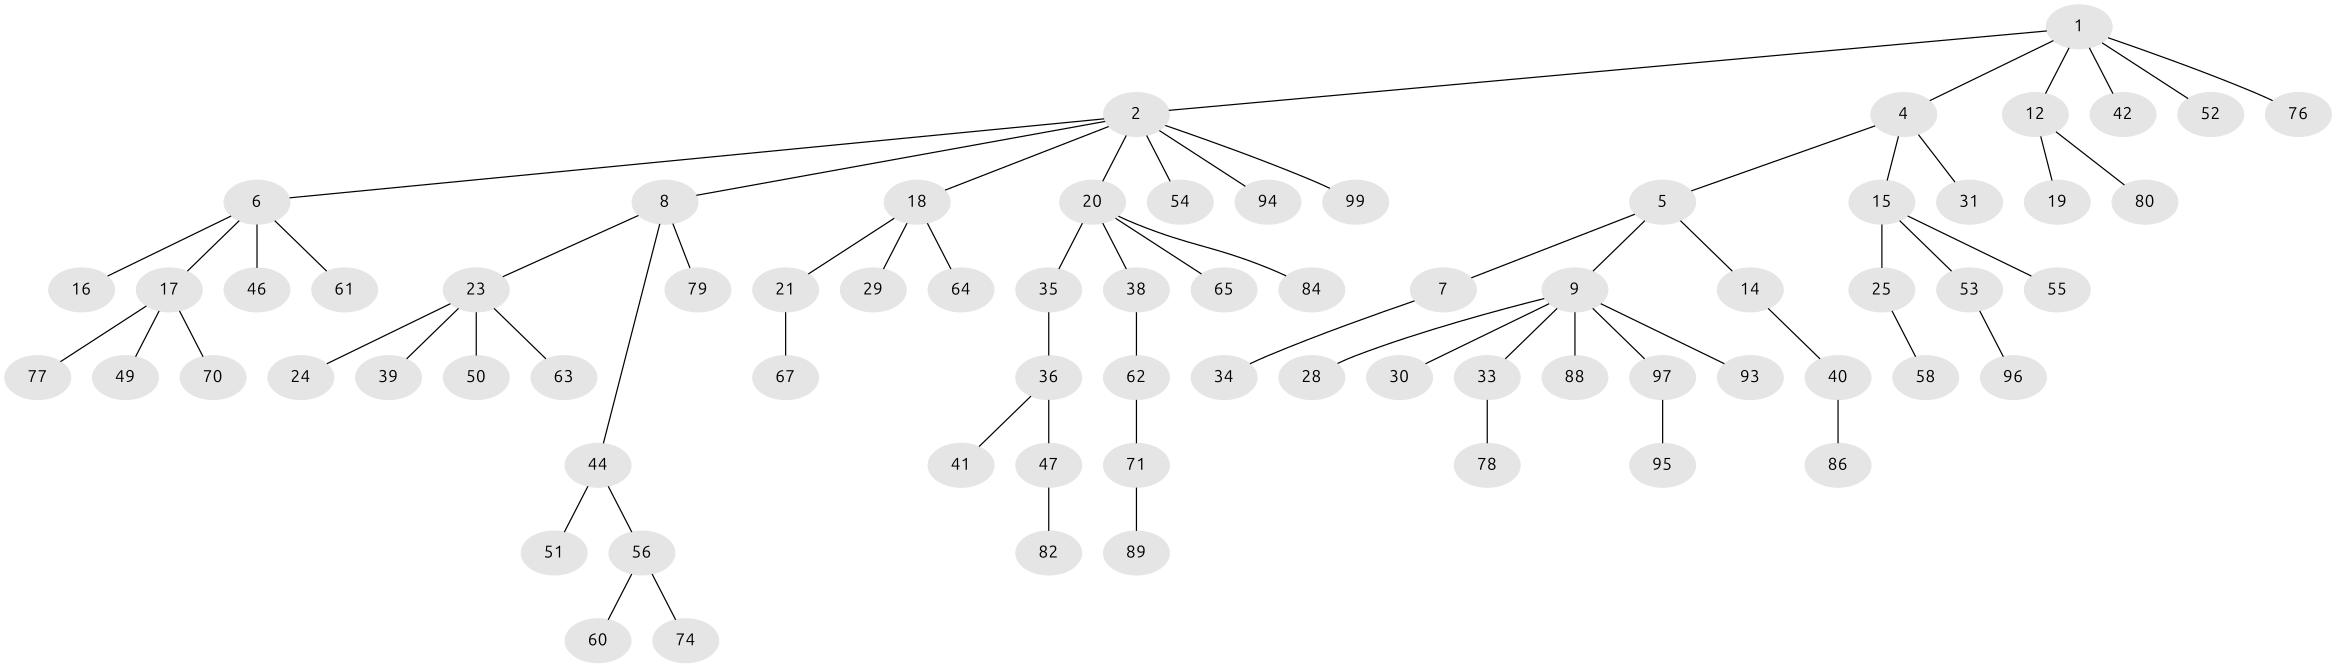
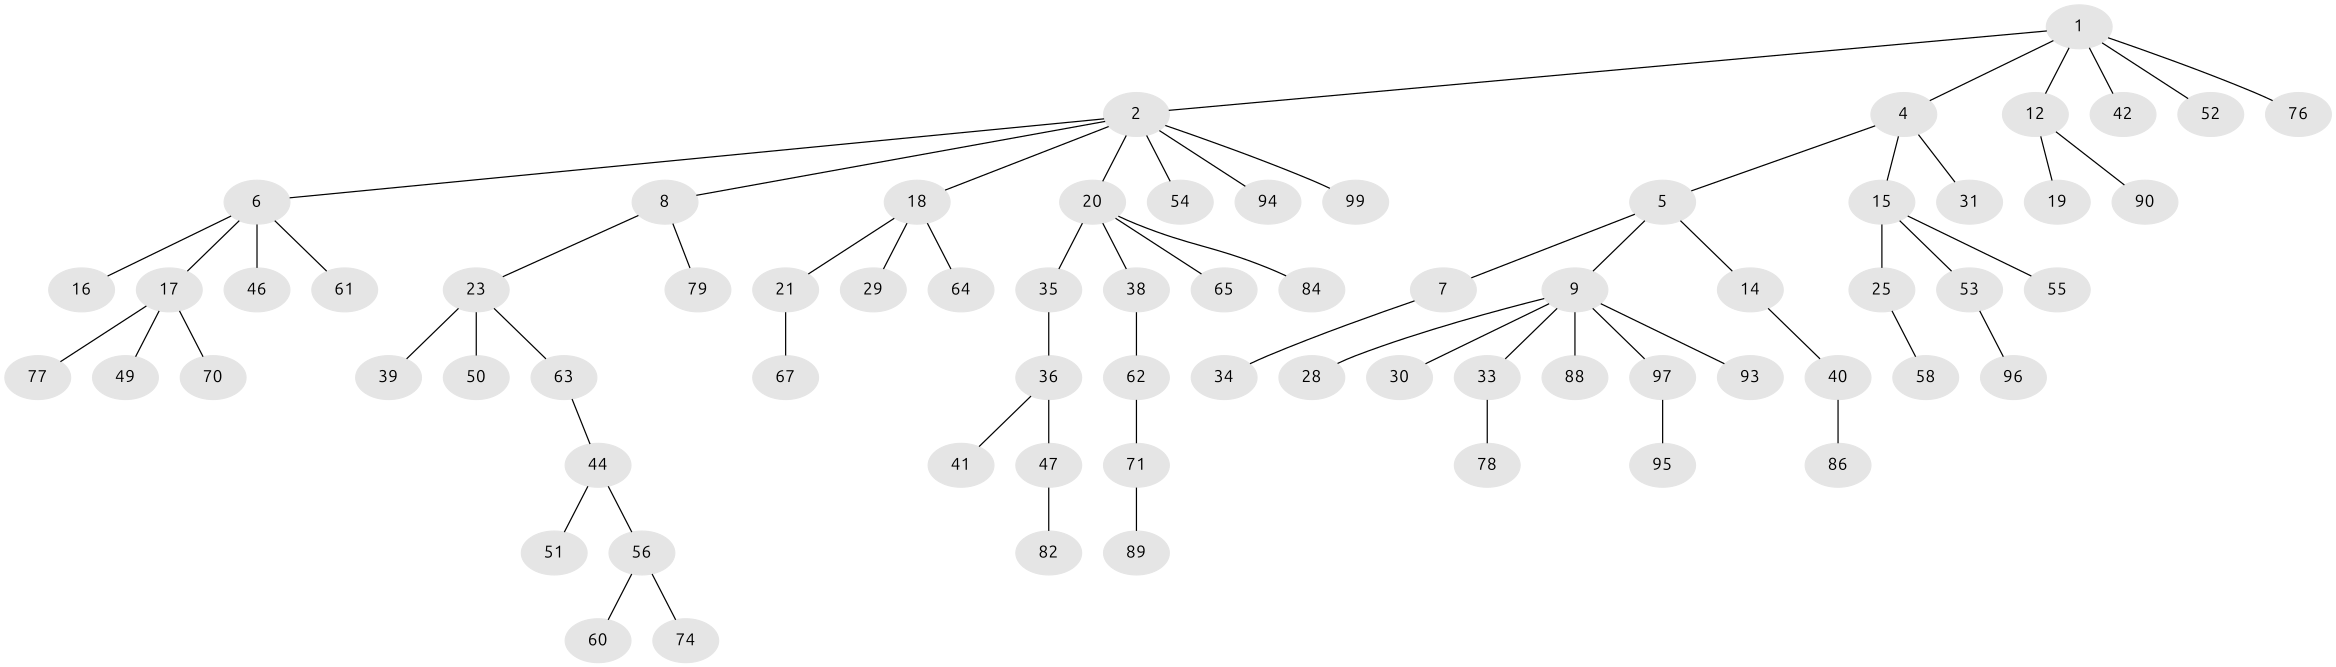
node "80": label "80" -> "90"
edge "8" -- "44": now "63" -- "44"
node "24": removed
